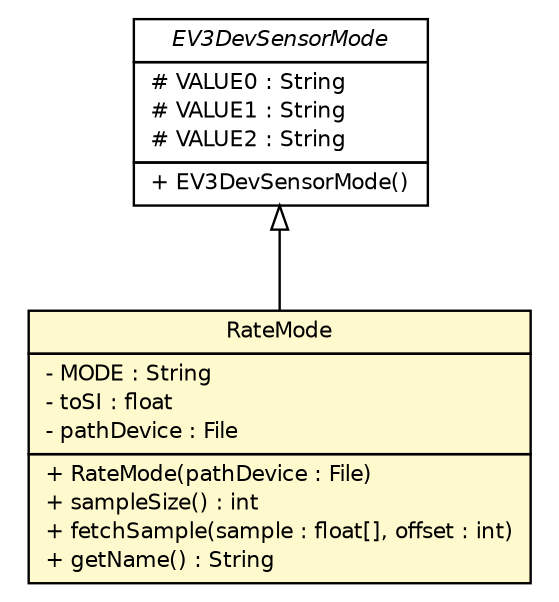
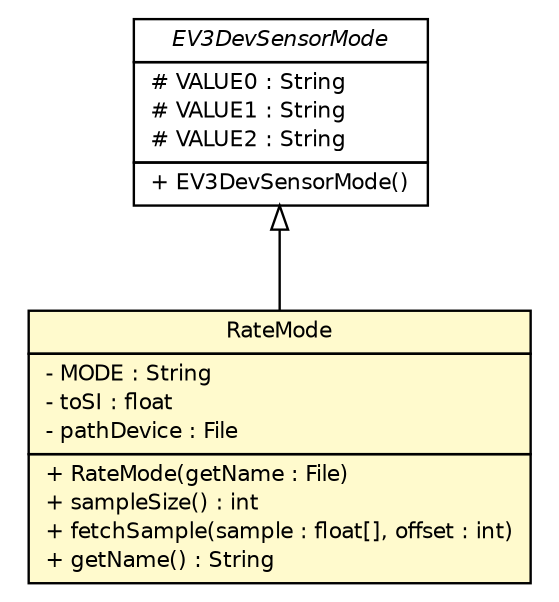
node "RateMode": text "+ RateMode(pathDevice : File)" -> "+ RateMode(getName : File)"
